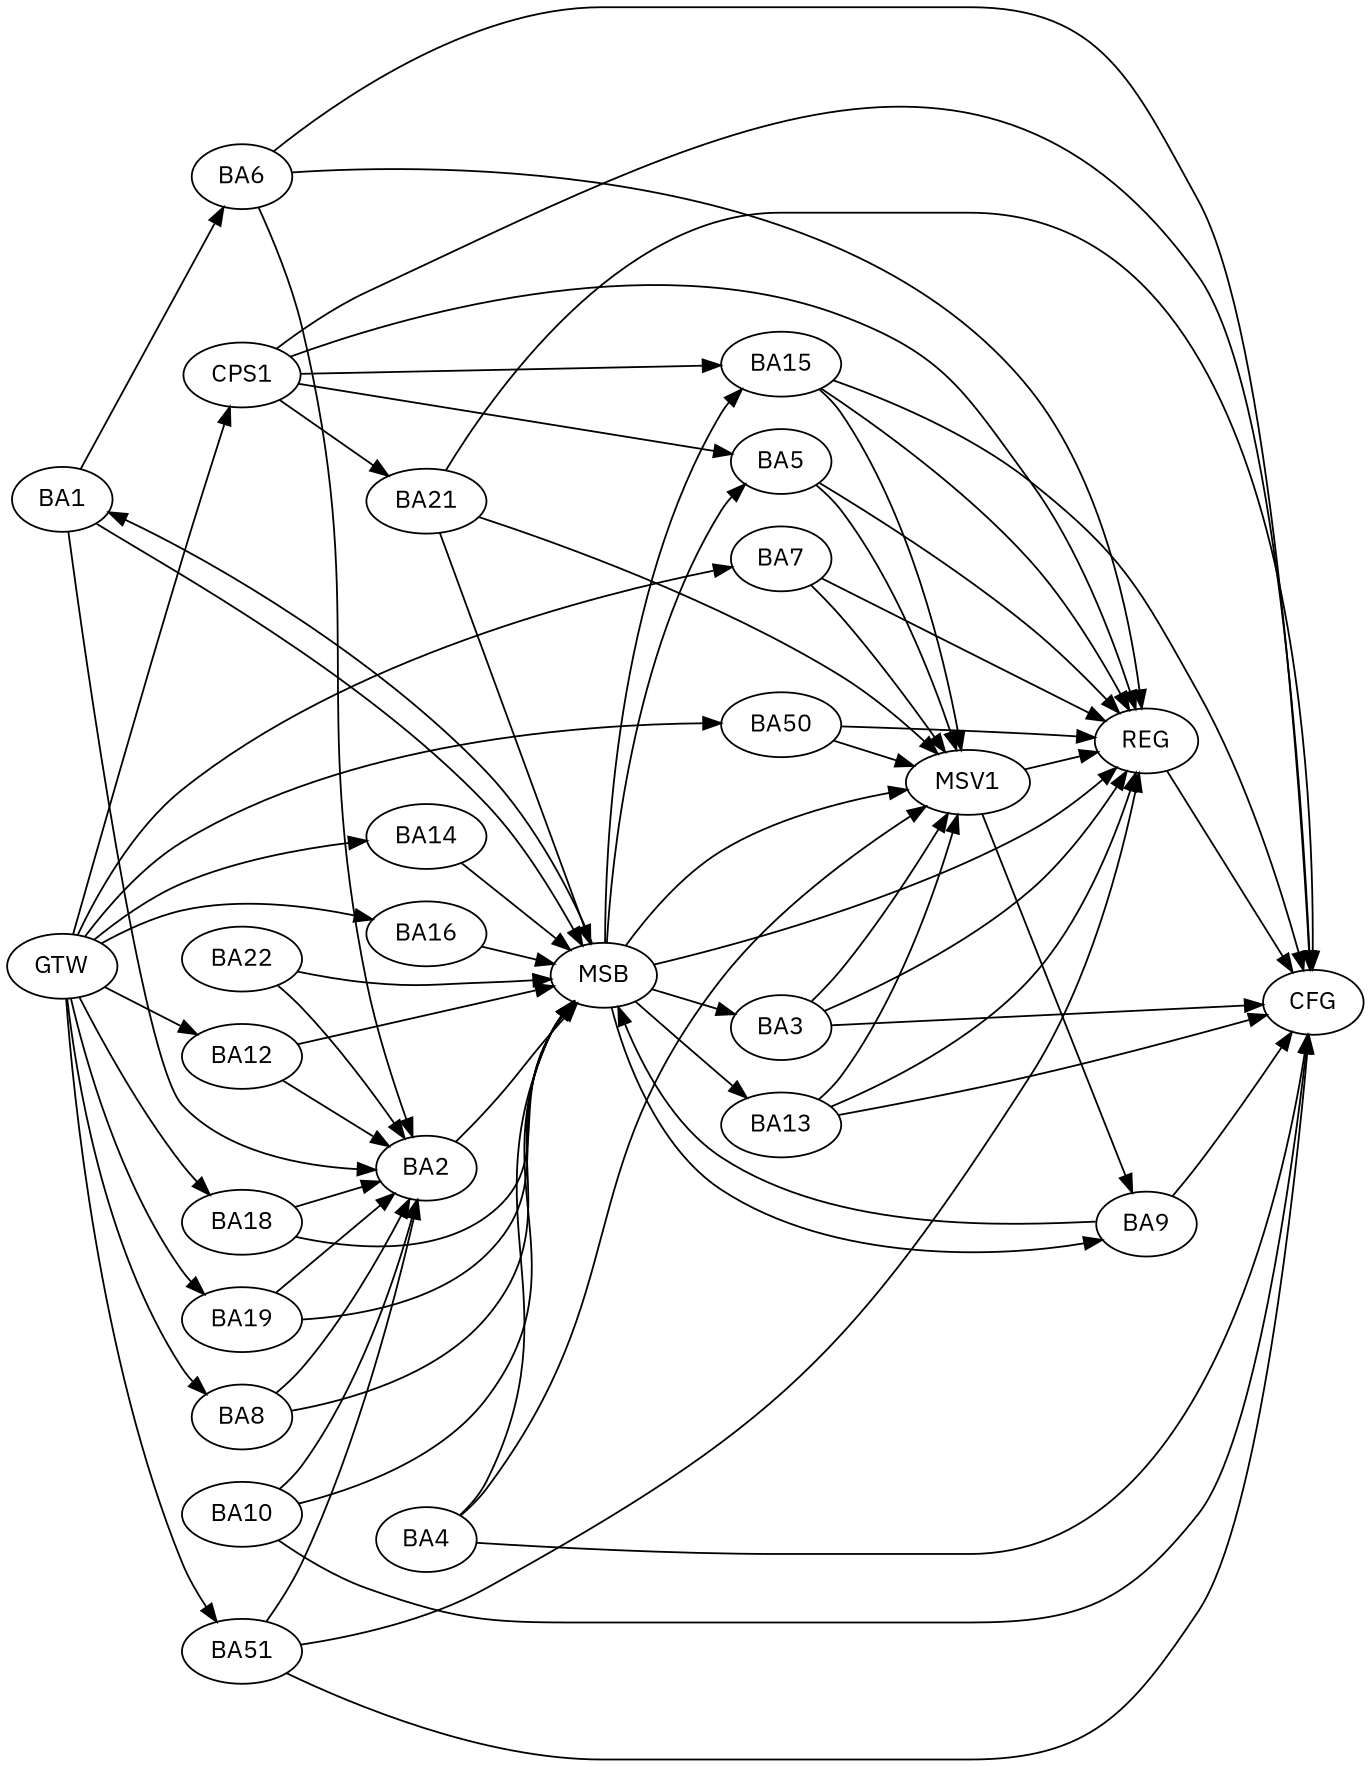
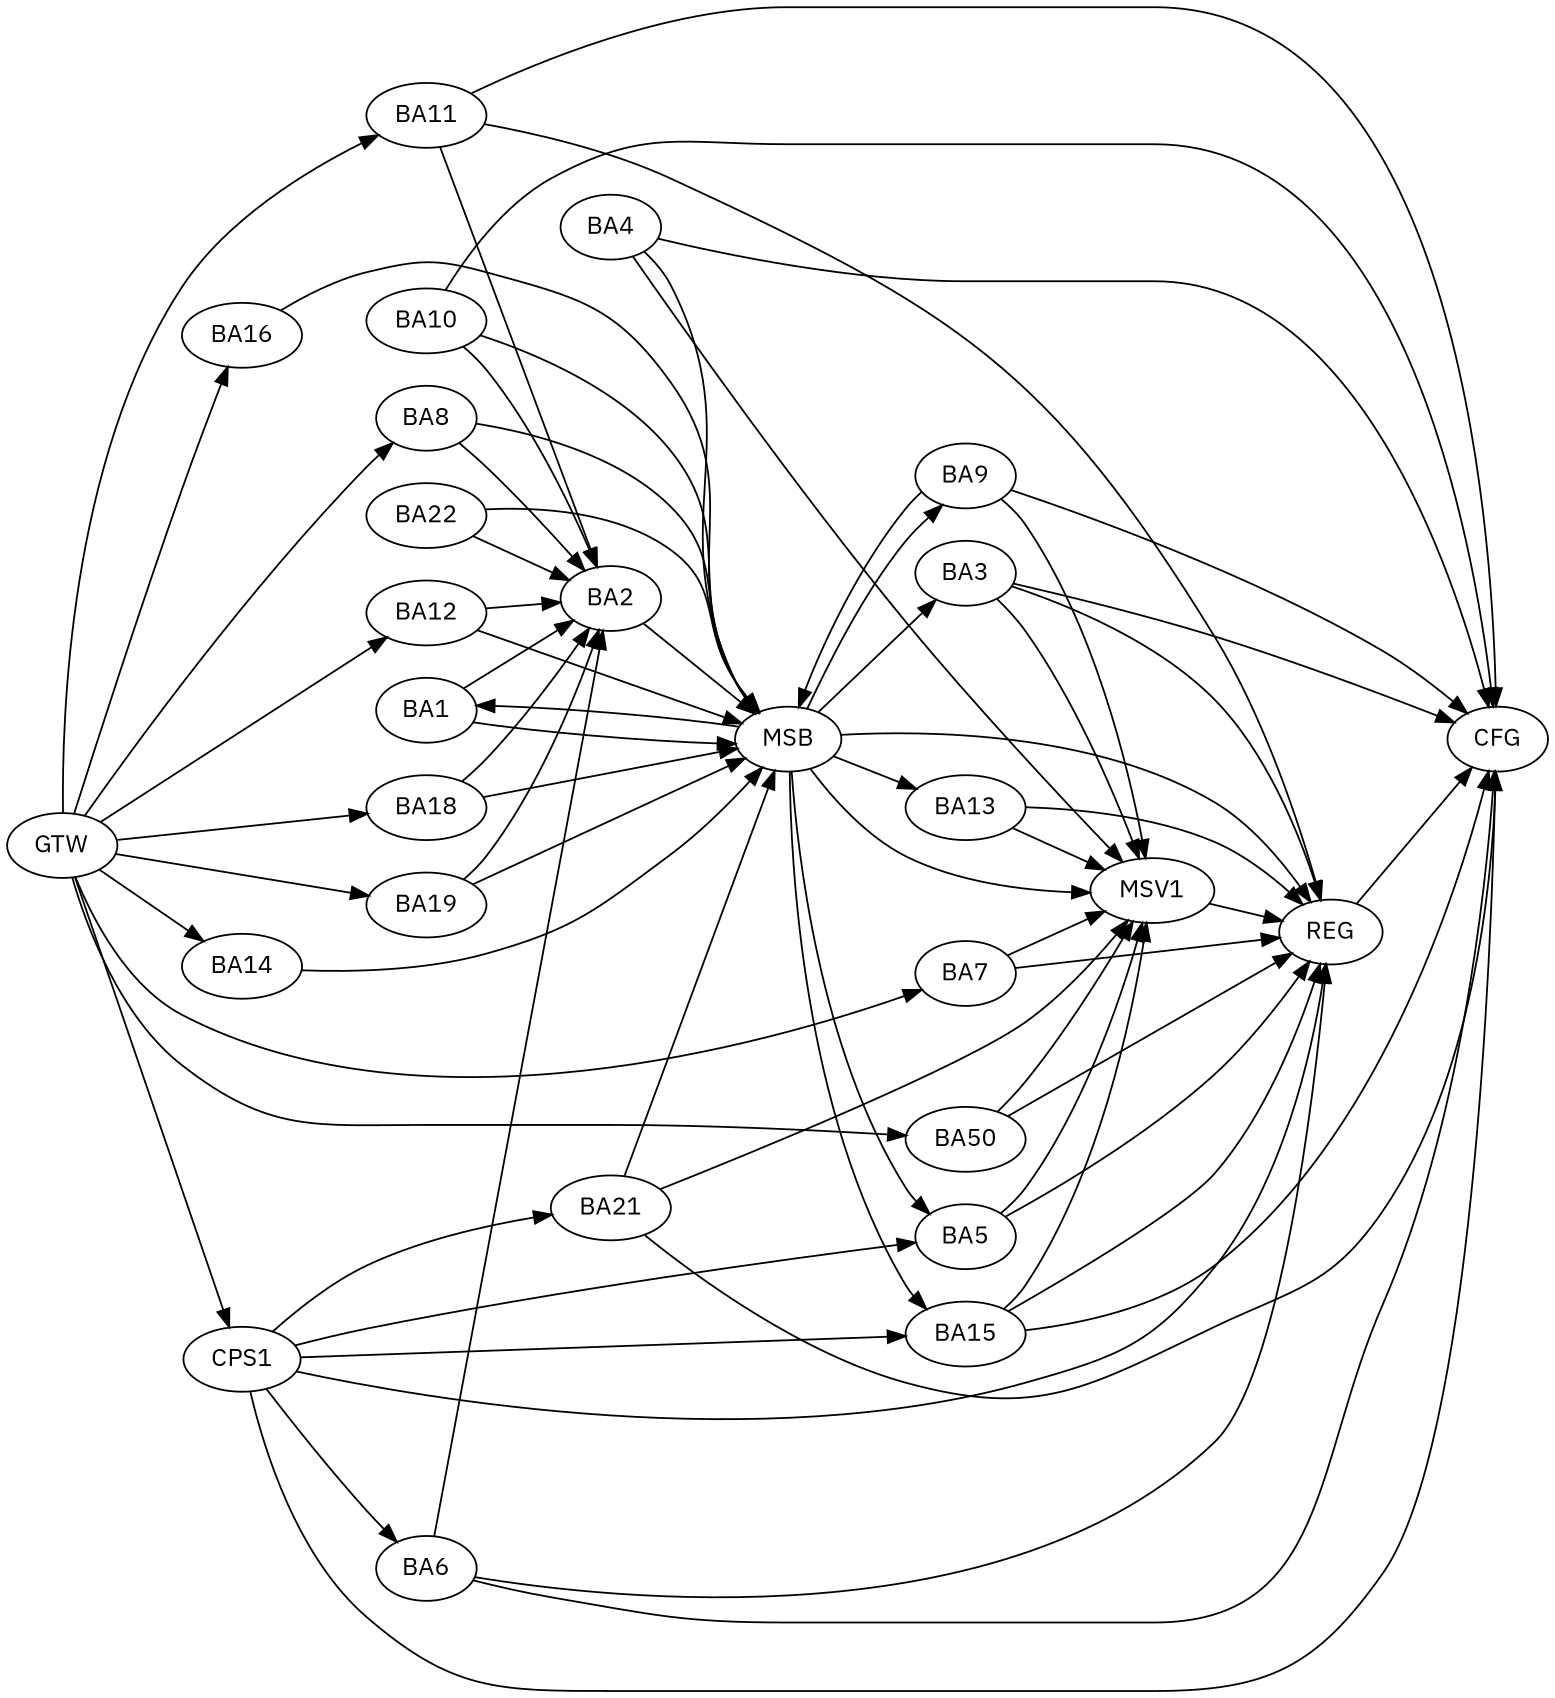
edge "BA1" -> "BA6": now "CPS1" -> "BA6"
edge "MSV1" -> "BA9": reversed
edge "BA13" -> "CFG": removed
node "BA51": label "BA51" -> "BA11"
